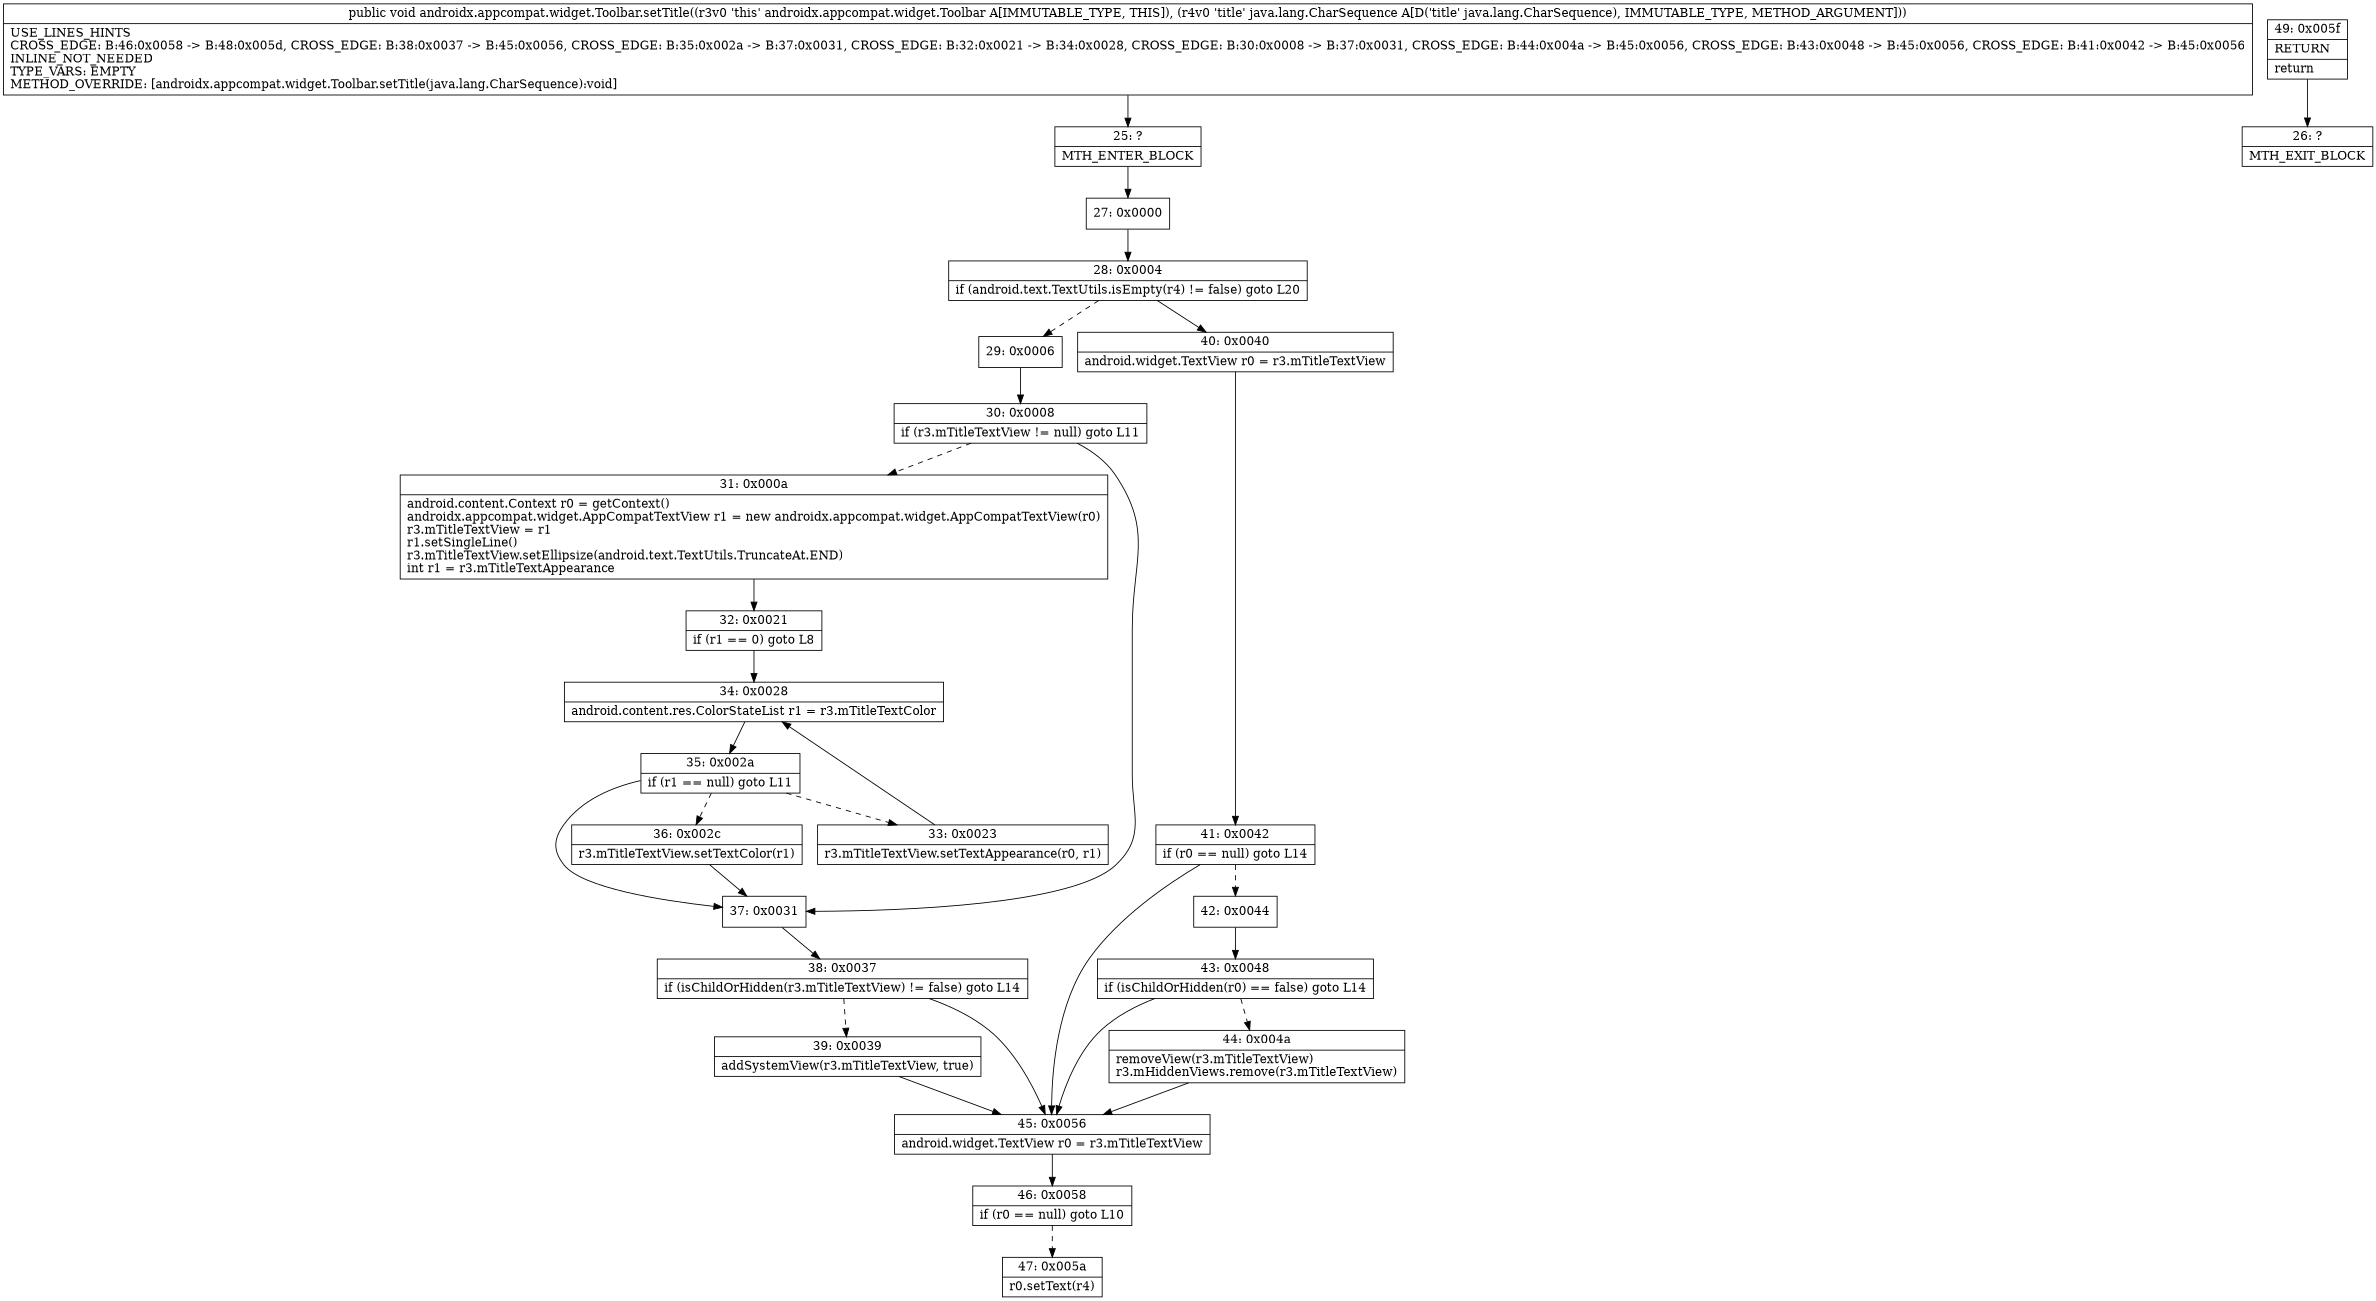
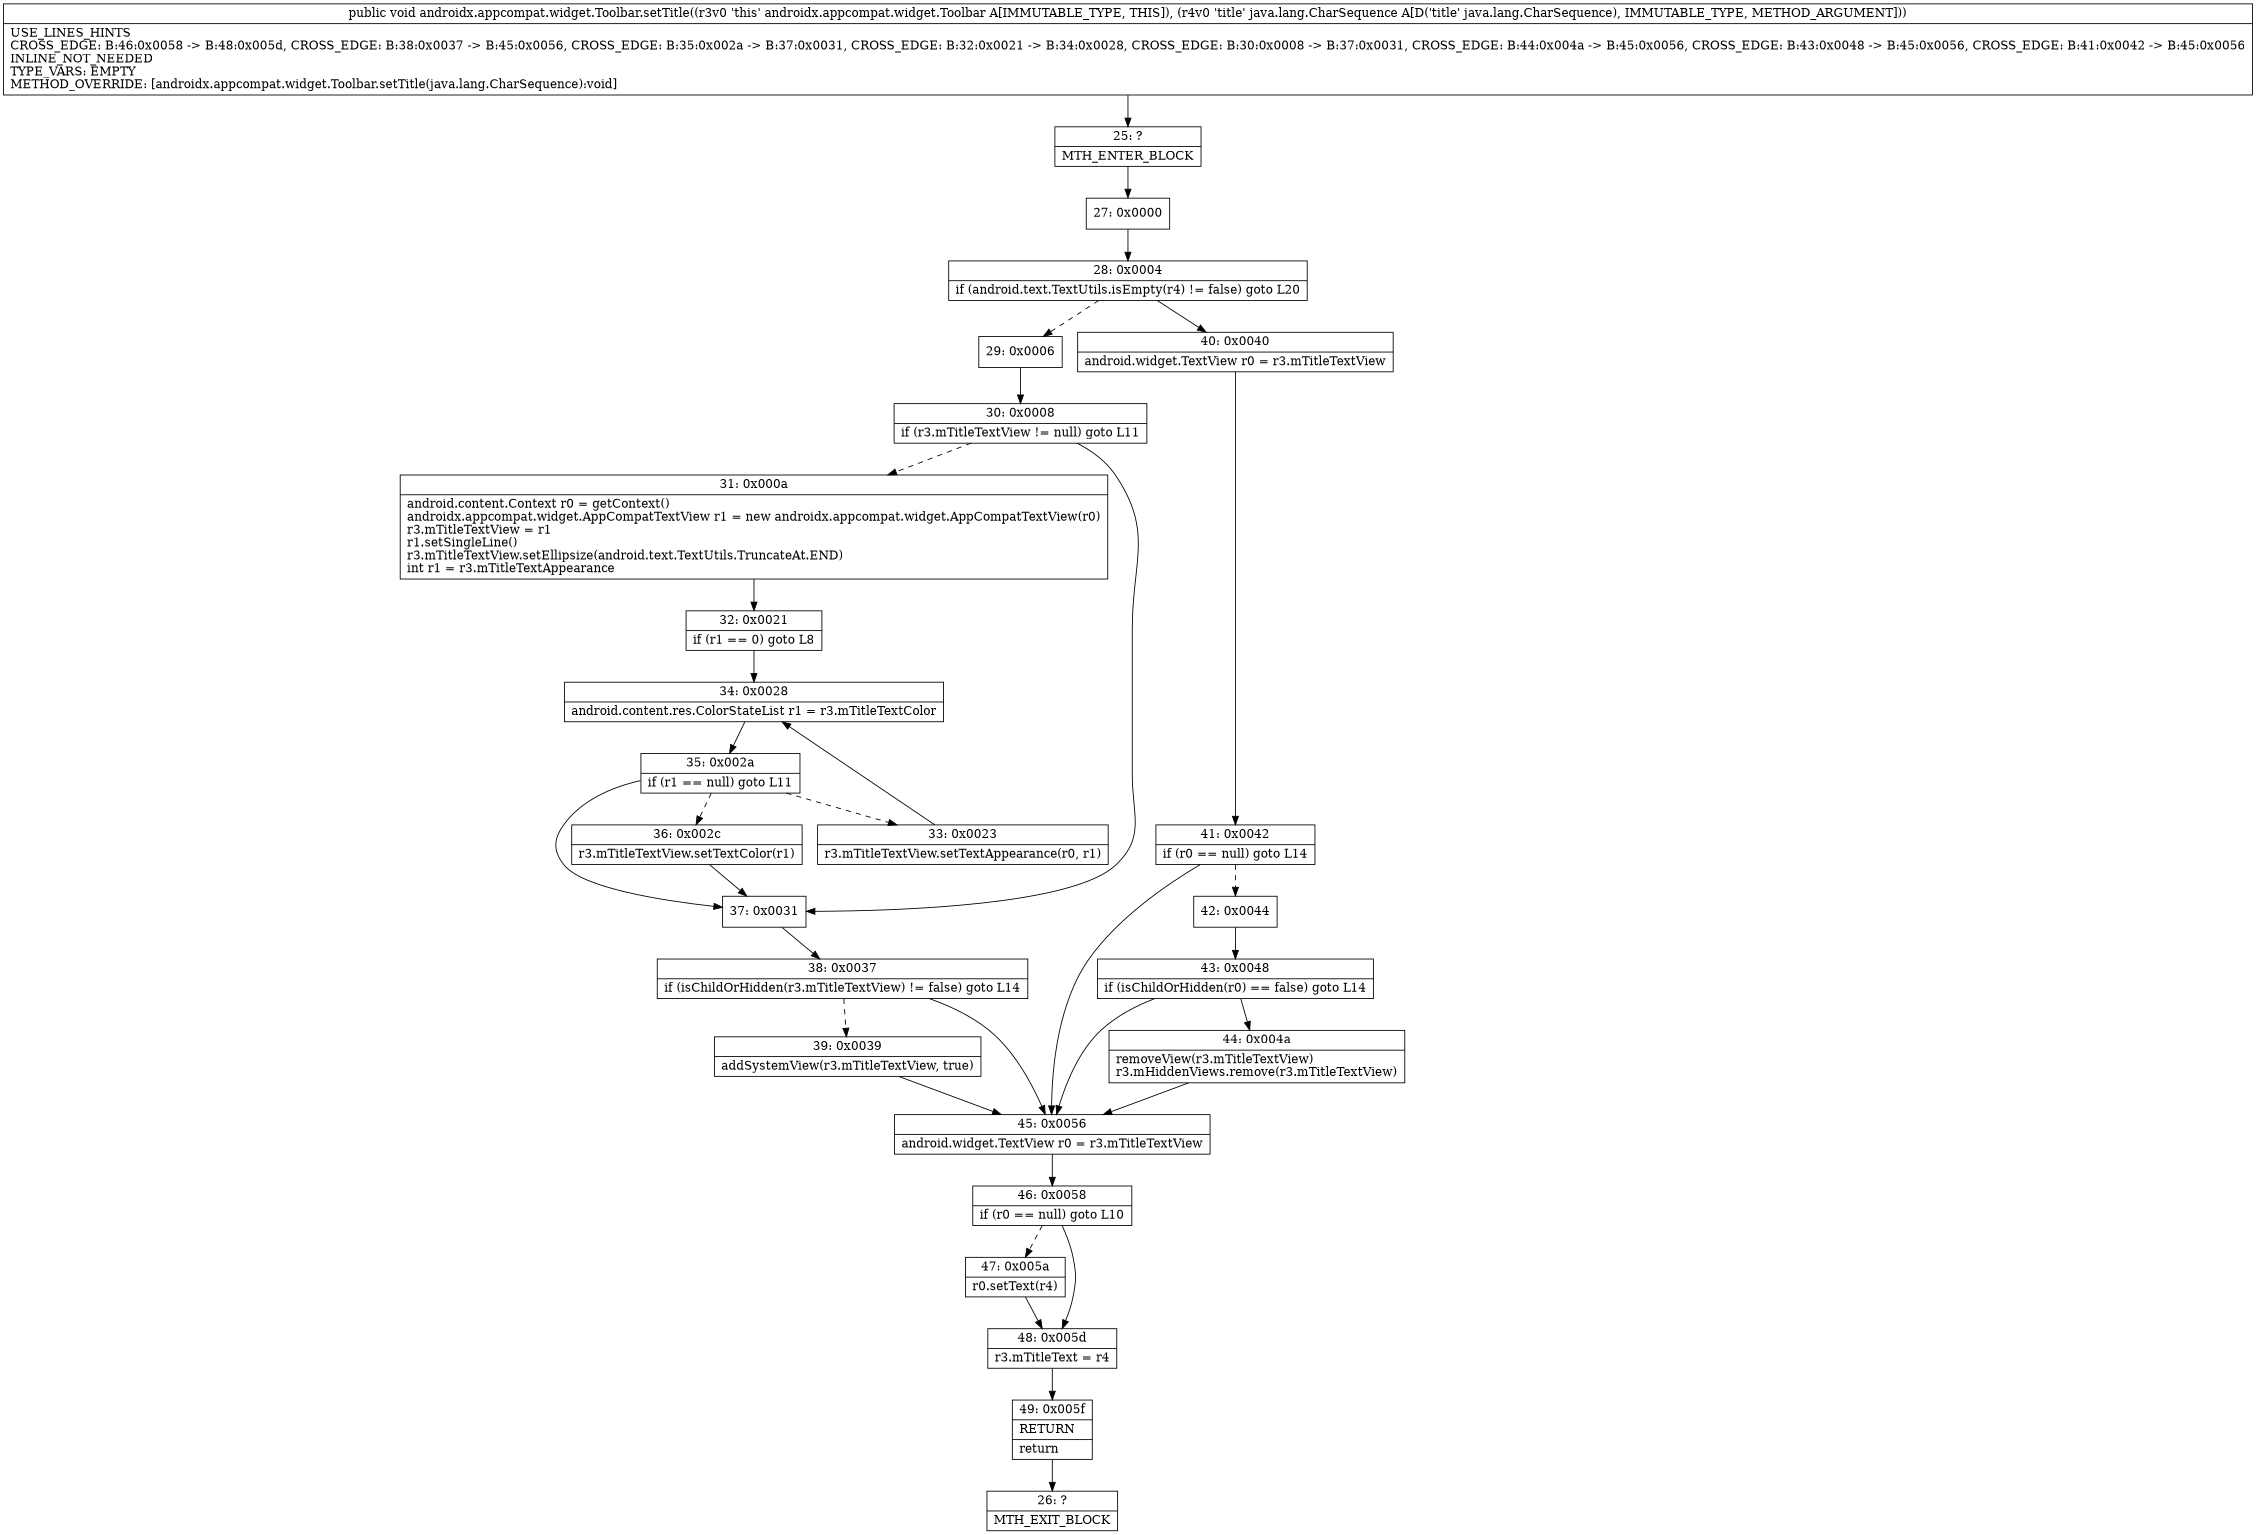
edge "43: 0x0048" -> "44: 0x004a": style dashed -> solid
node "48: 0x005d": added
